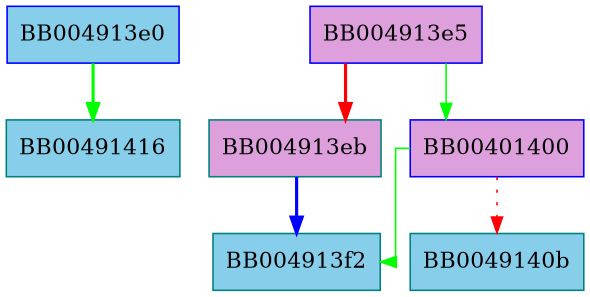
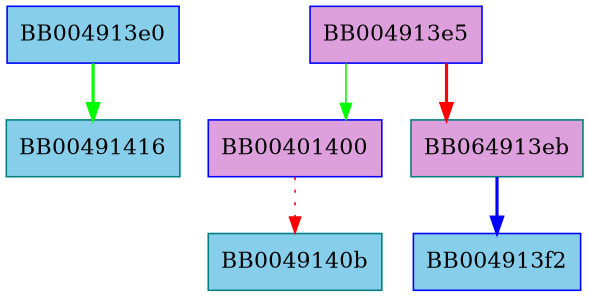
node "BB004913eb": label "BB004913eb" -> "BB064913eb"
edge "BB00401400" -> "BB004913f2": removed
node "BB004913f2": color teal -> blue
